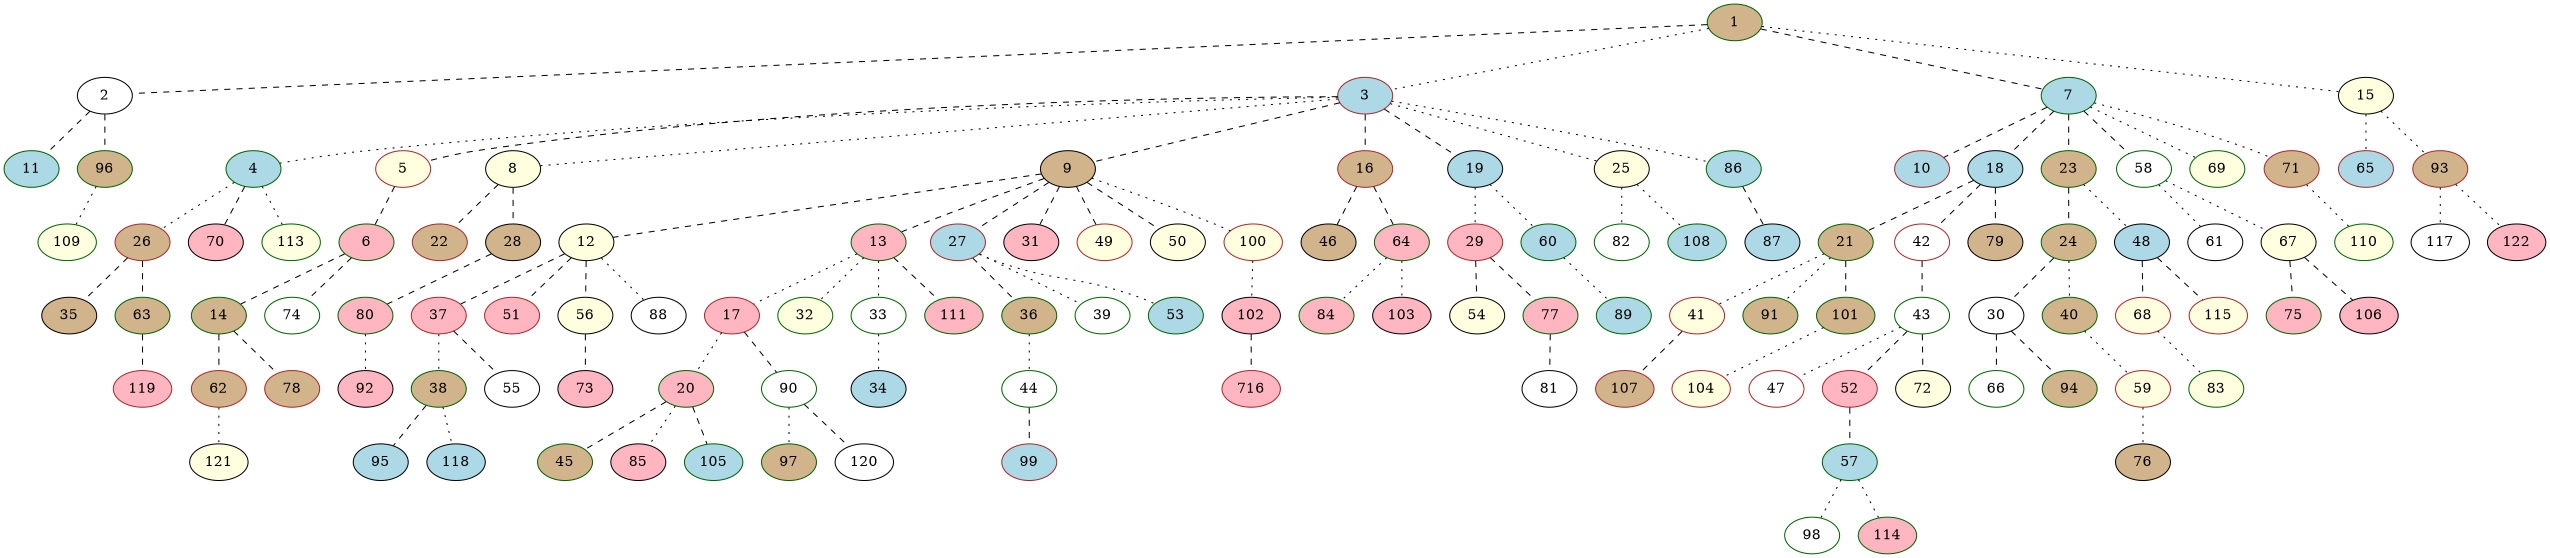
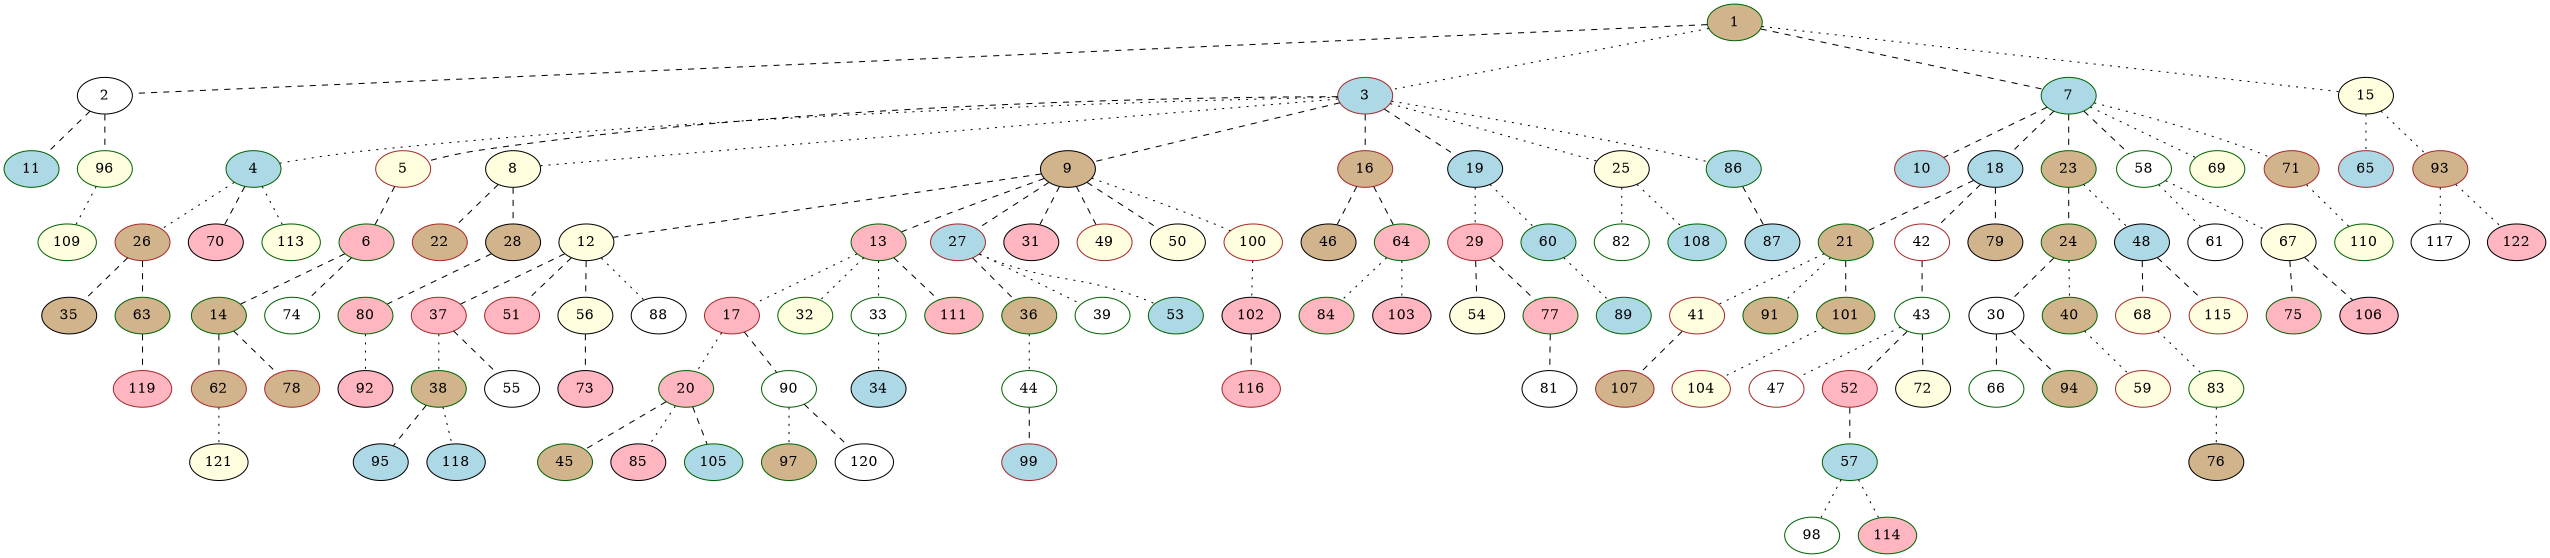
node "96": fillcolor tan -> lightyellow
node "716": label "716" -> "116"
edge "59" -- "76": now "83" -- "76"
